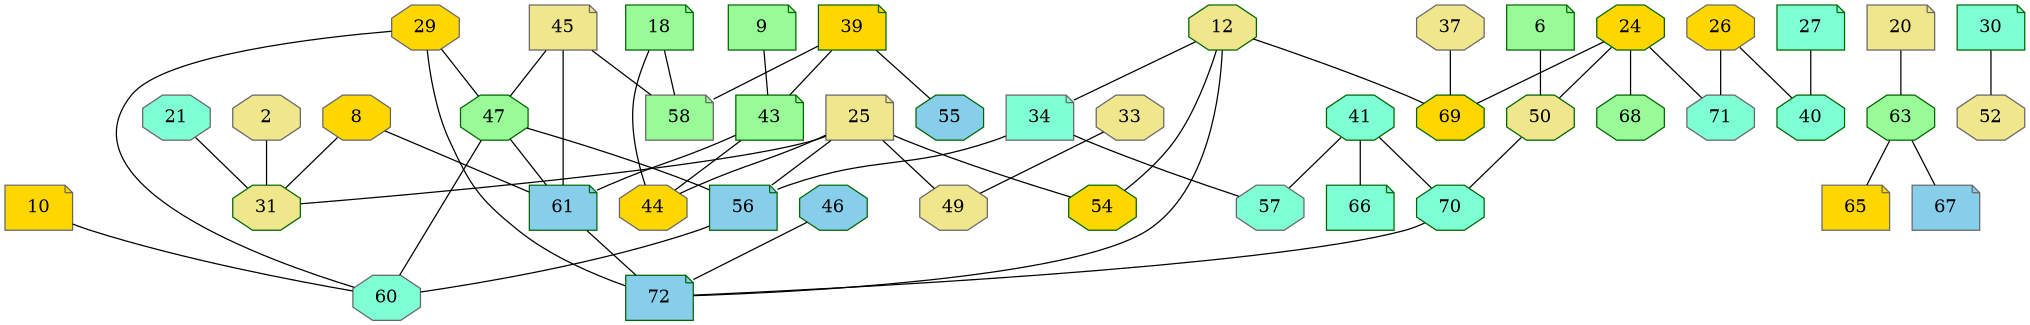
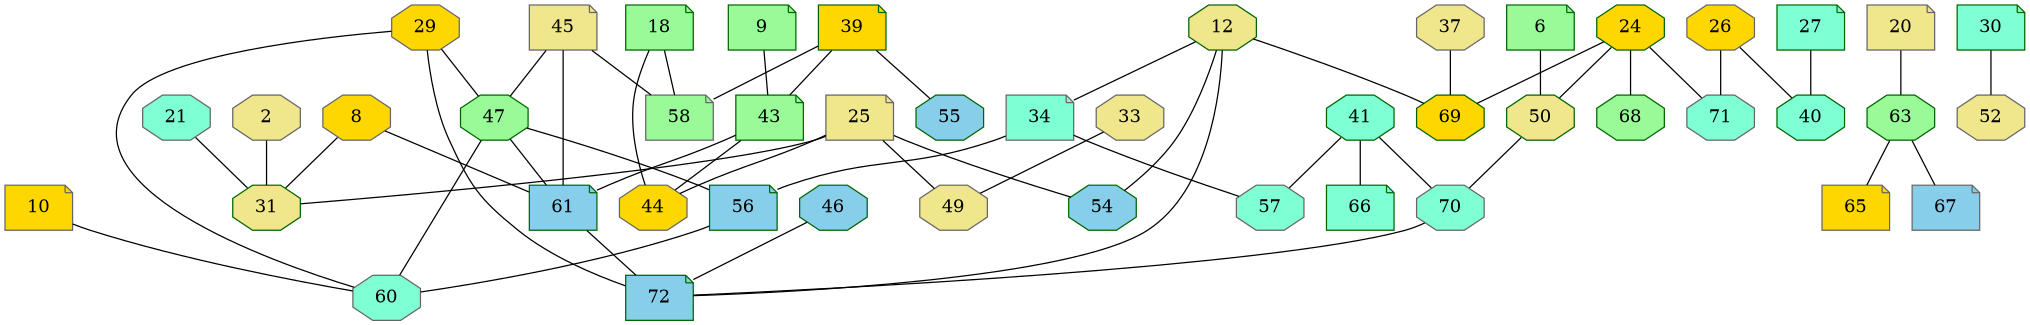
edge "25" -- "56": removed
node "54": fillcolor gold -> skyblue
node "70": color darkgreen -> gray40
